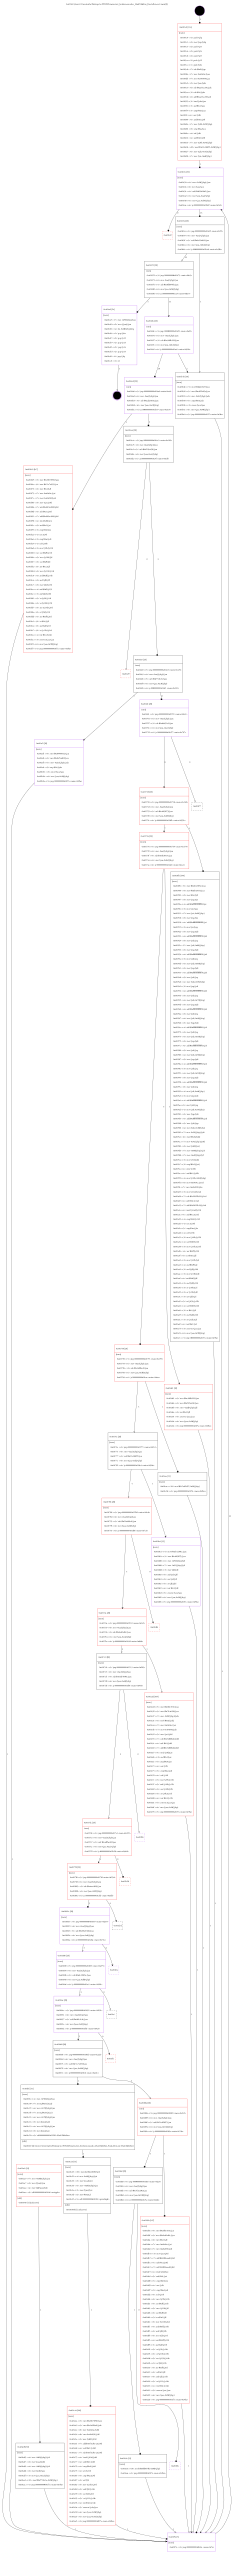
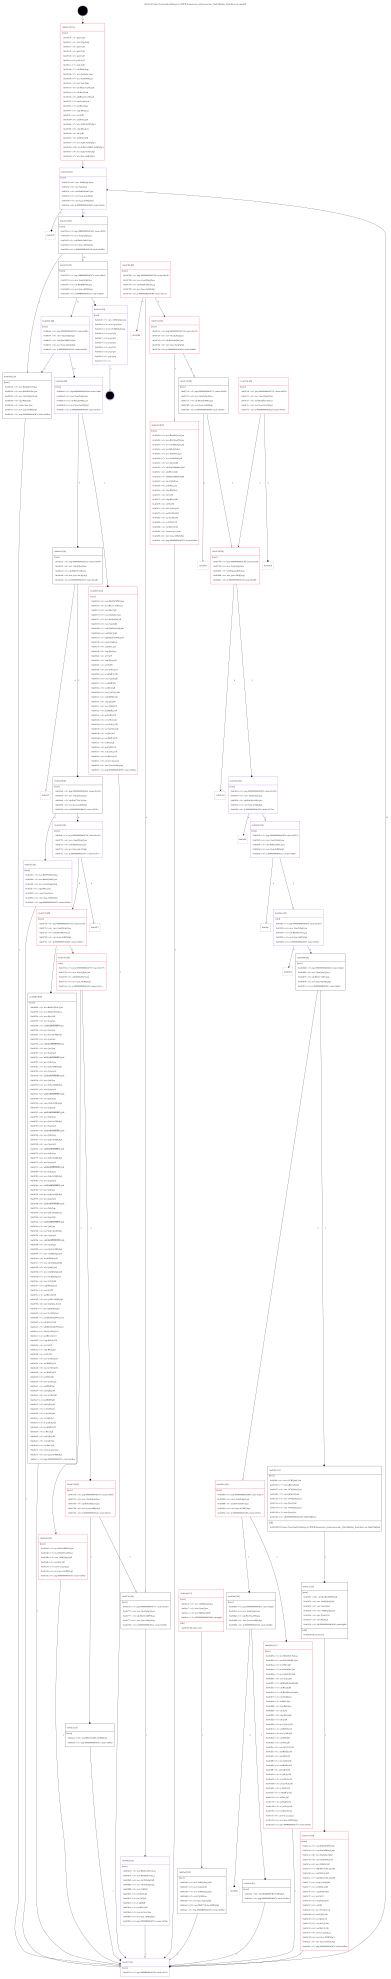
edge "0x40176c [28]" -> "0x401788 [28]": reversed
edge "0x4017c0 [28]" -> "0x4017dc [28]": now "0x4017c0 [28]" -> "0x4017f8 [28]"
